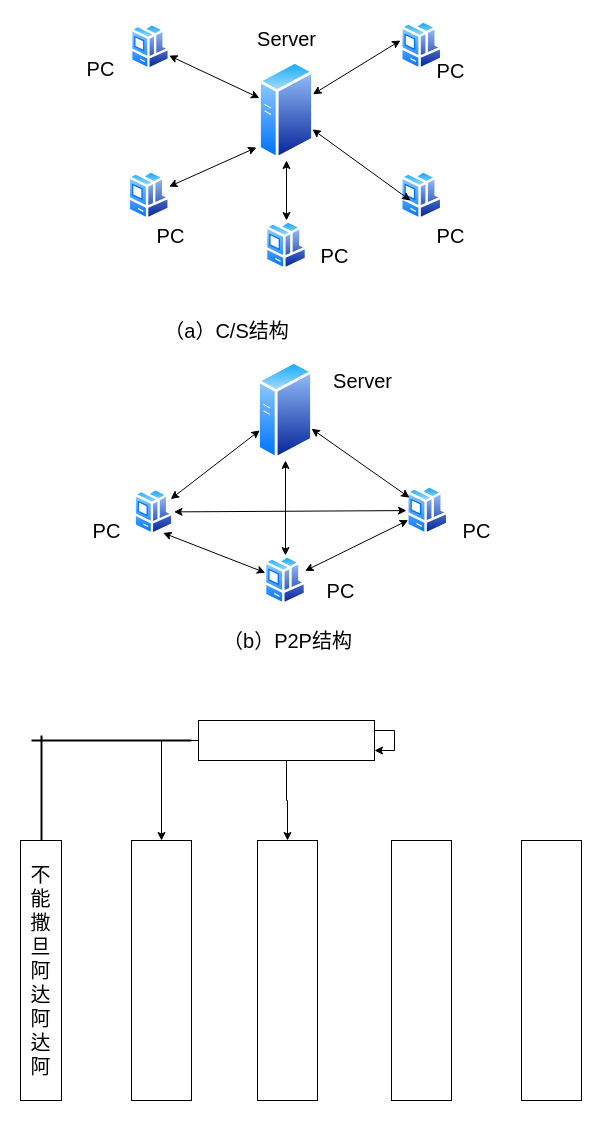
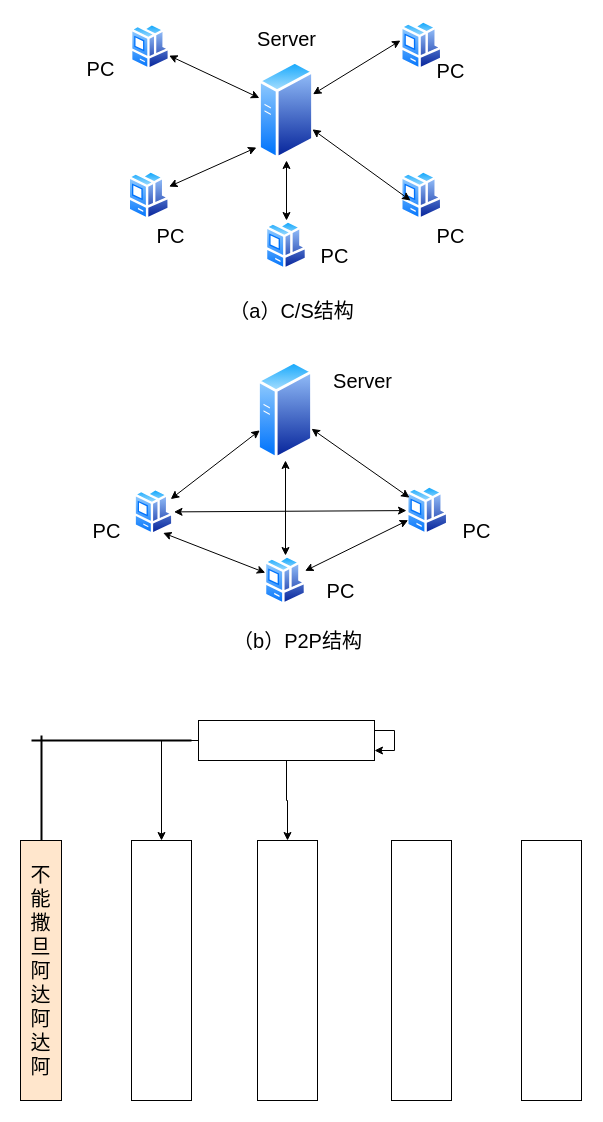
node "（a）C/S结构": moved (227, 331) -> (292, 311)
node "（b）P2P结构": moved (288, 641) -> (298, 641)
node "不能撒旦阿达阿达 阿": fillcolor #ffffff -> #ffe6cc
